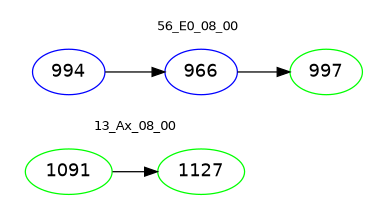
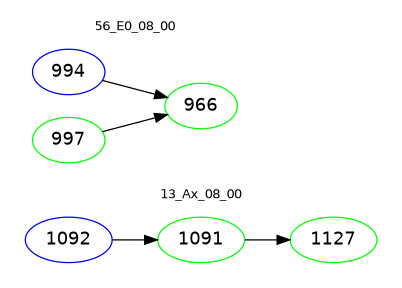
node "966": color blue -> green
edge "966" -> "997": reversed
node "1092": added
